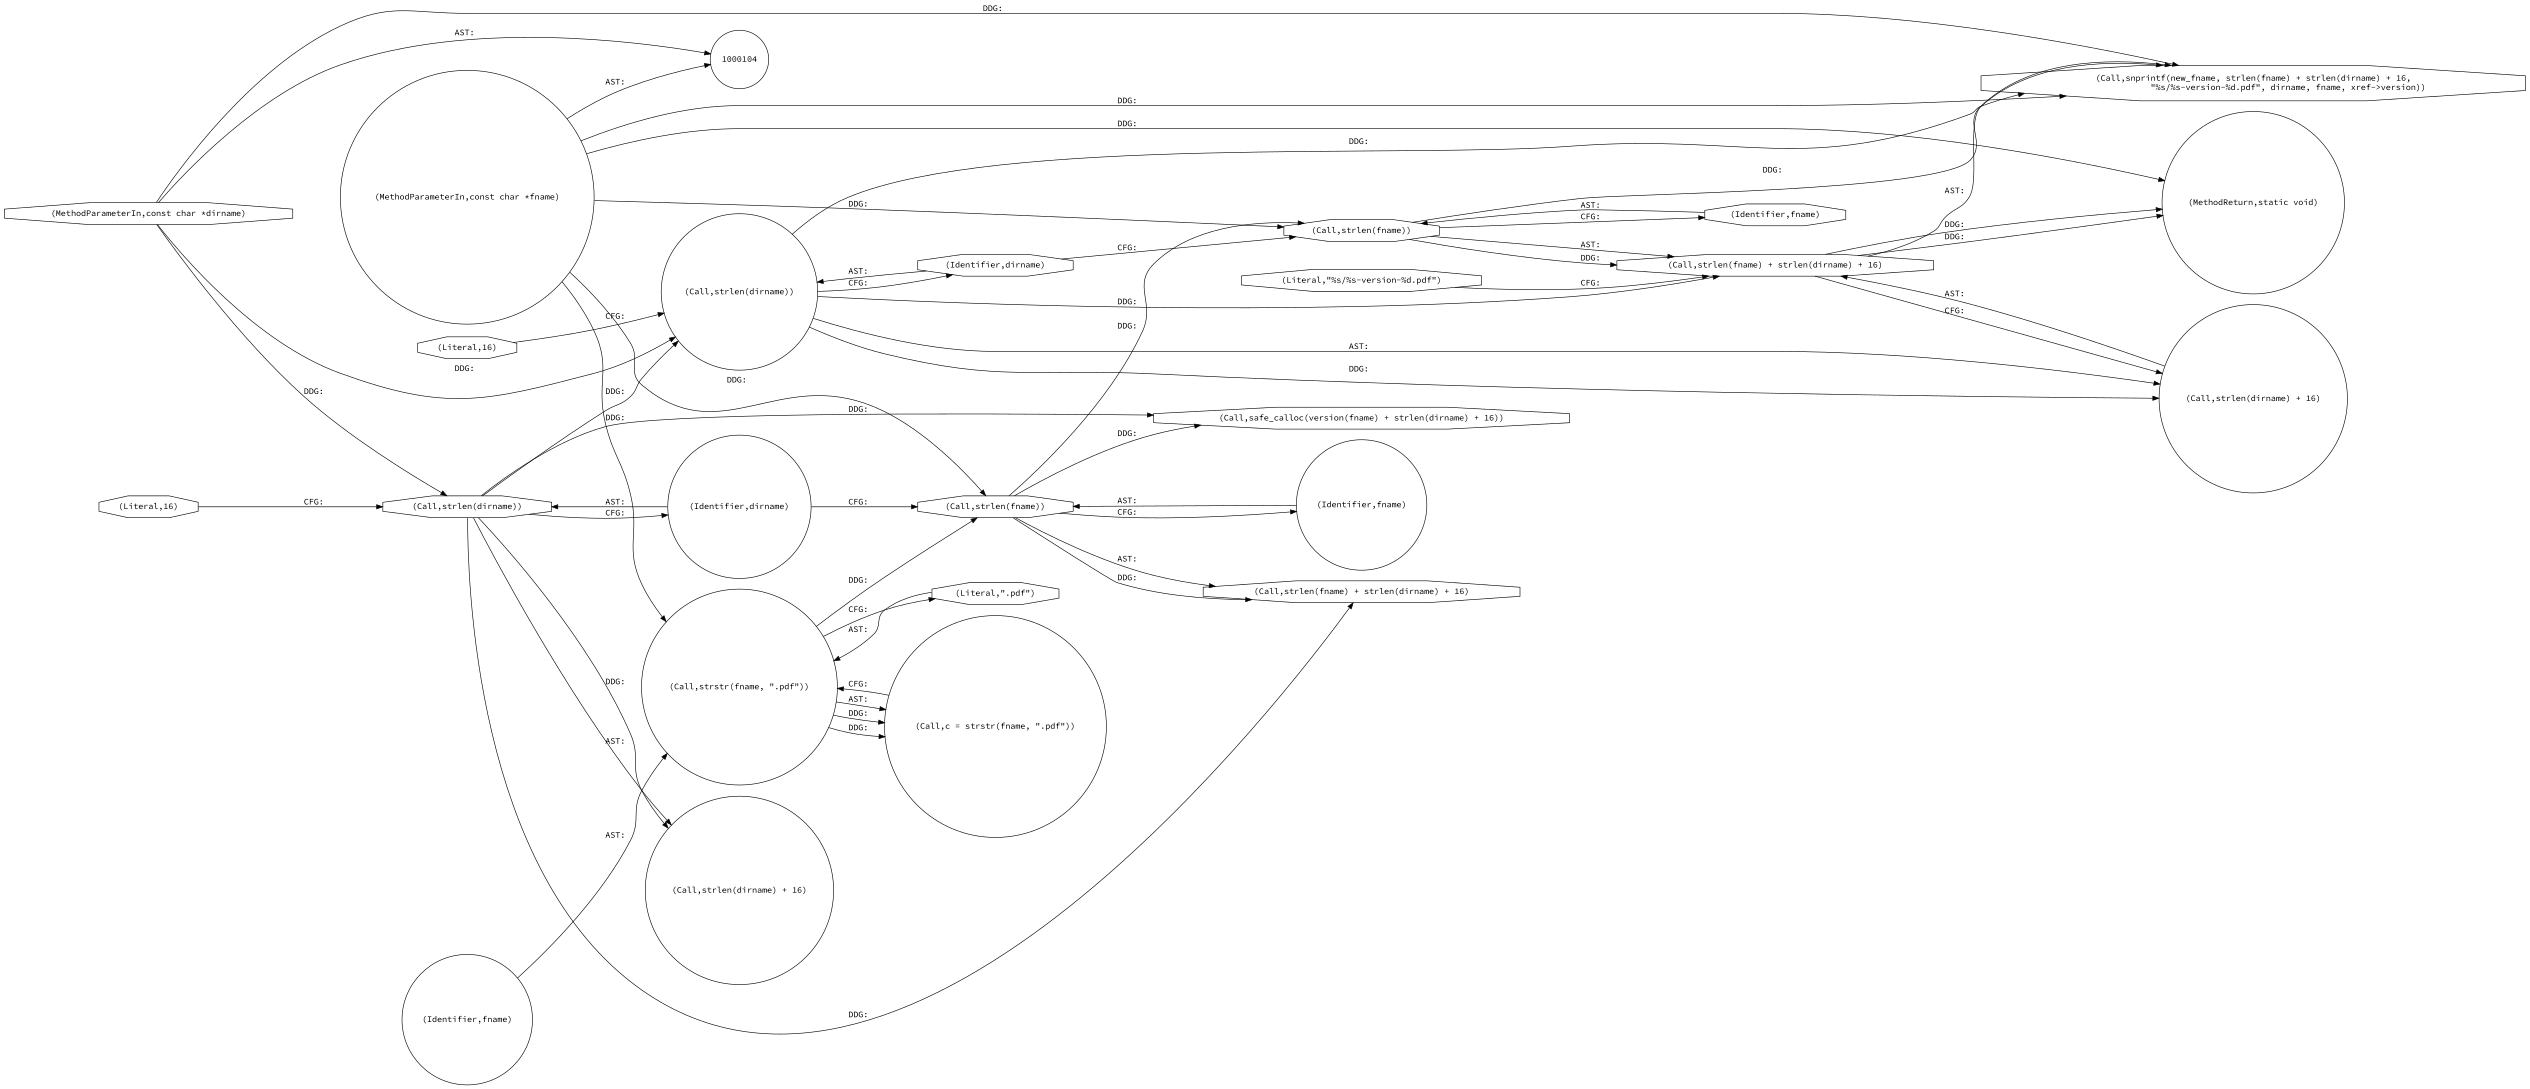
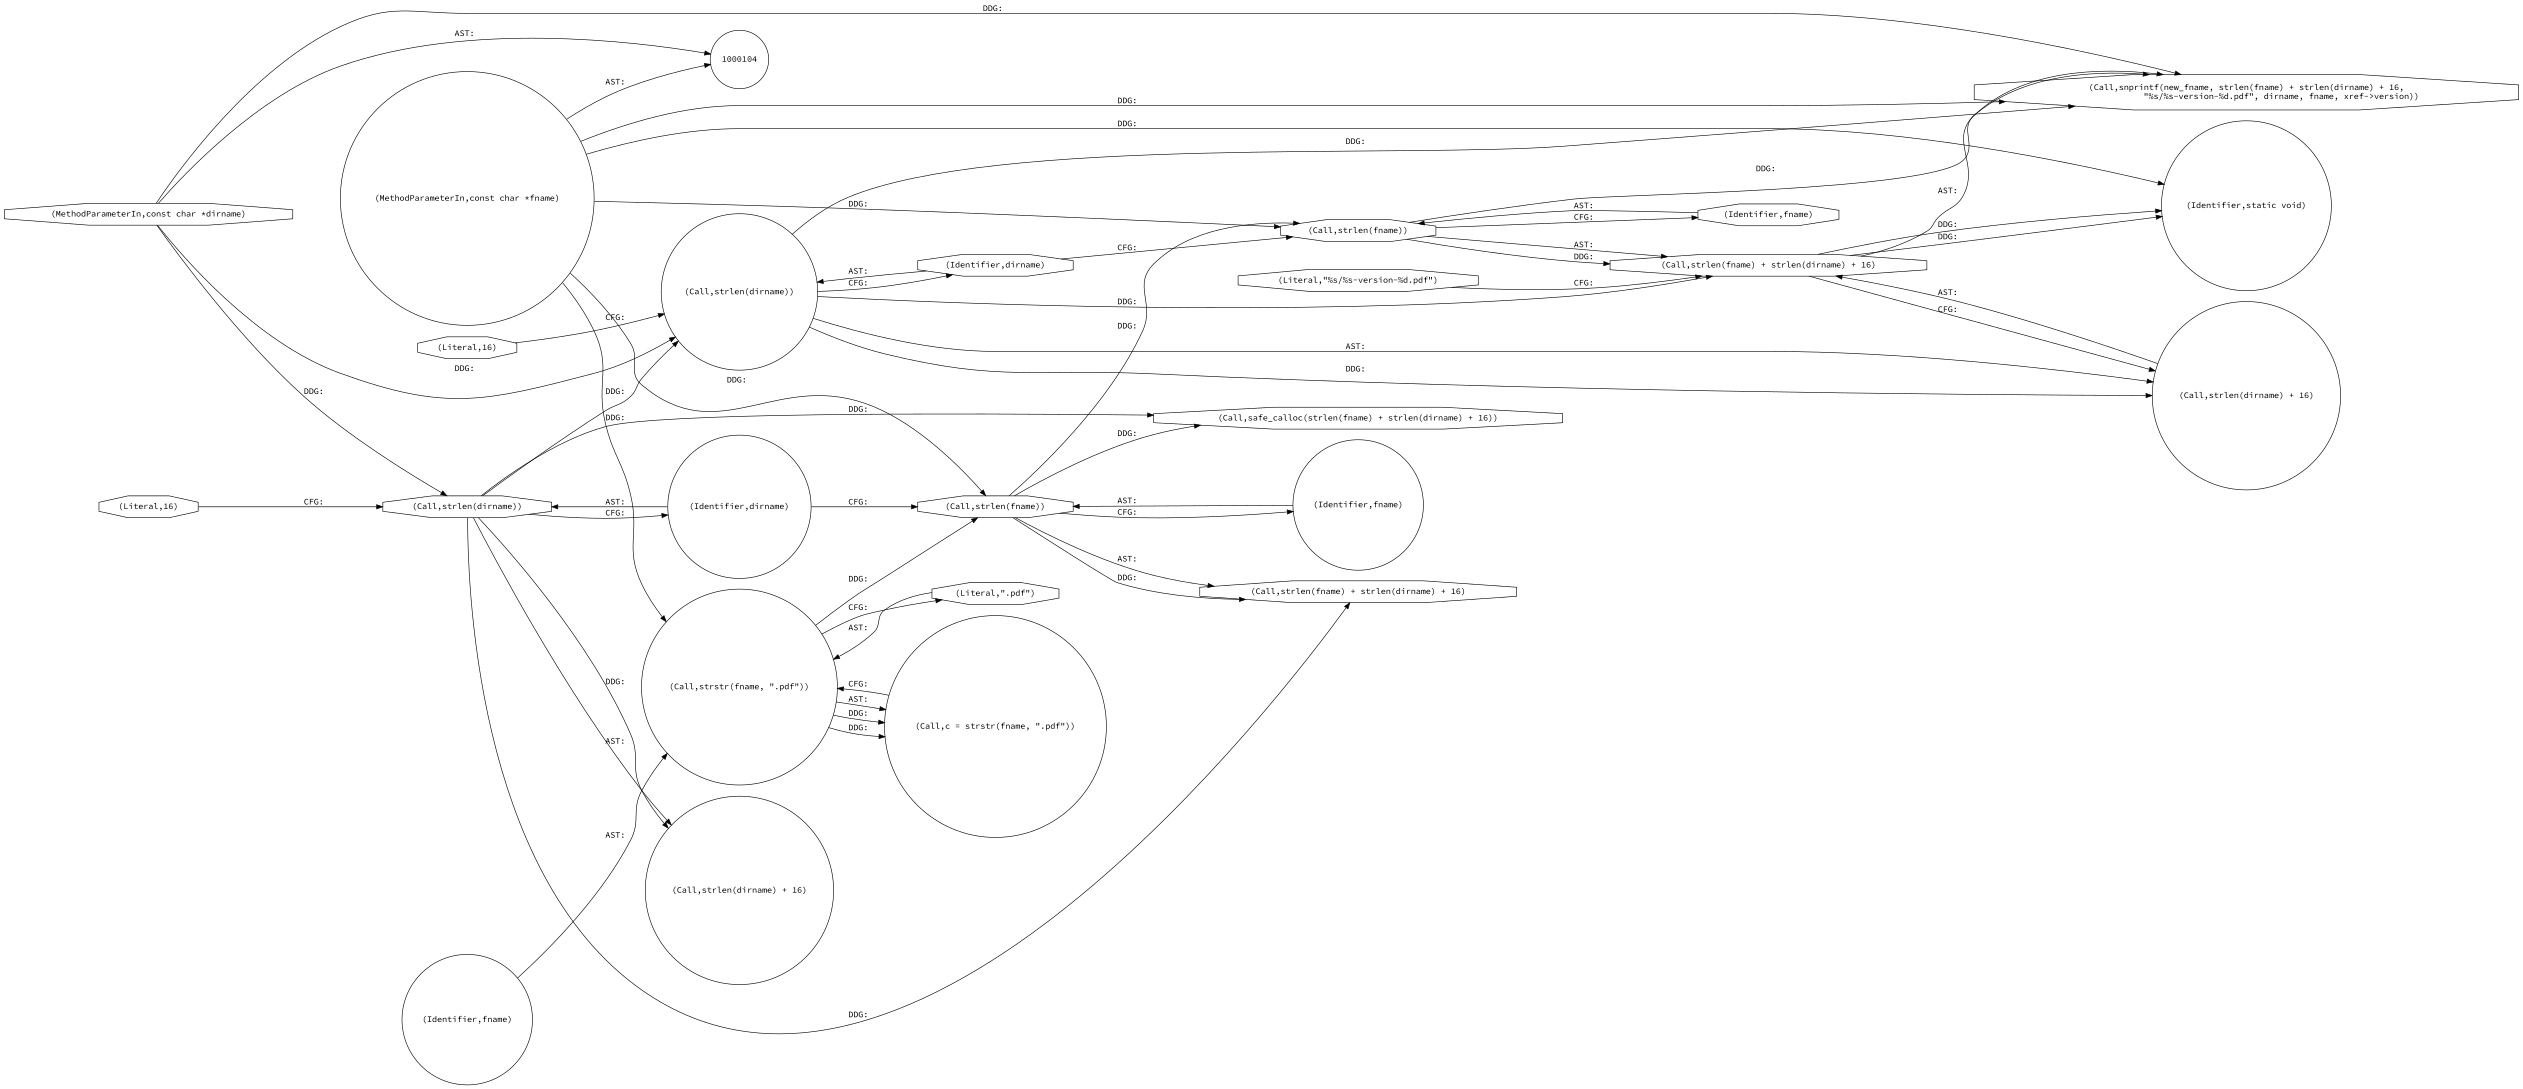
node "(MethodReturn,static void)": label "(MethodReturn,static void)" -> "(Identifier,static void)"
node "(Call,safe_calloc(version(fname) + strlen(dirname) + 16))": label "(Call,safe_calloc(version(fname) + strlen(dirname) + 16))" -> "(Call,safe_calloc(strlen(fname) + strlen(dirname) + 16))"
